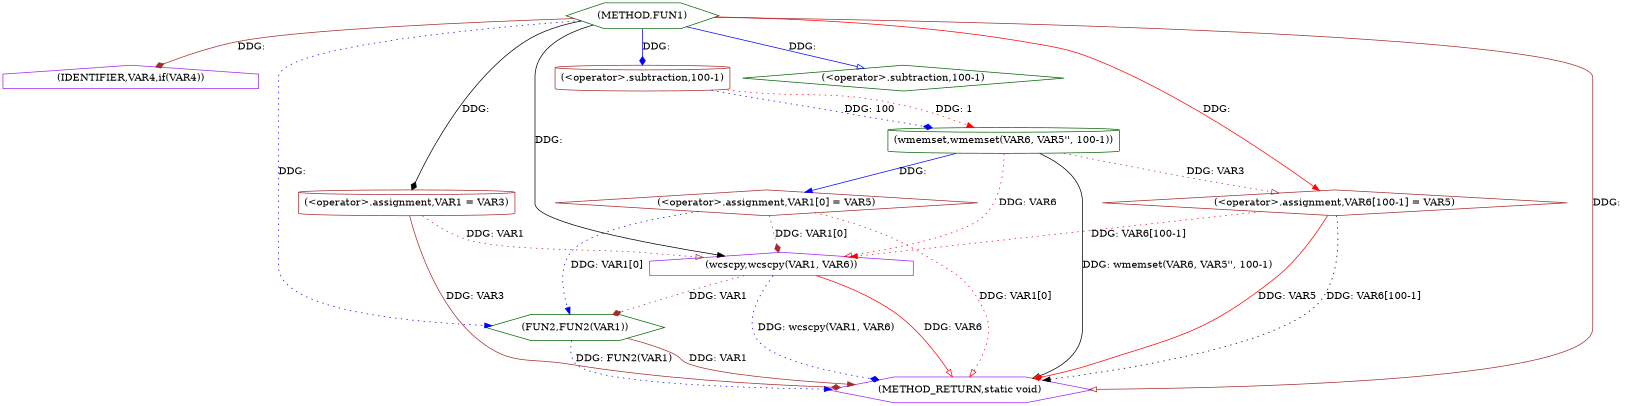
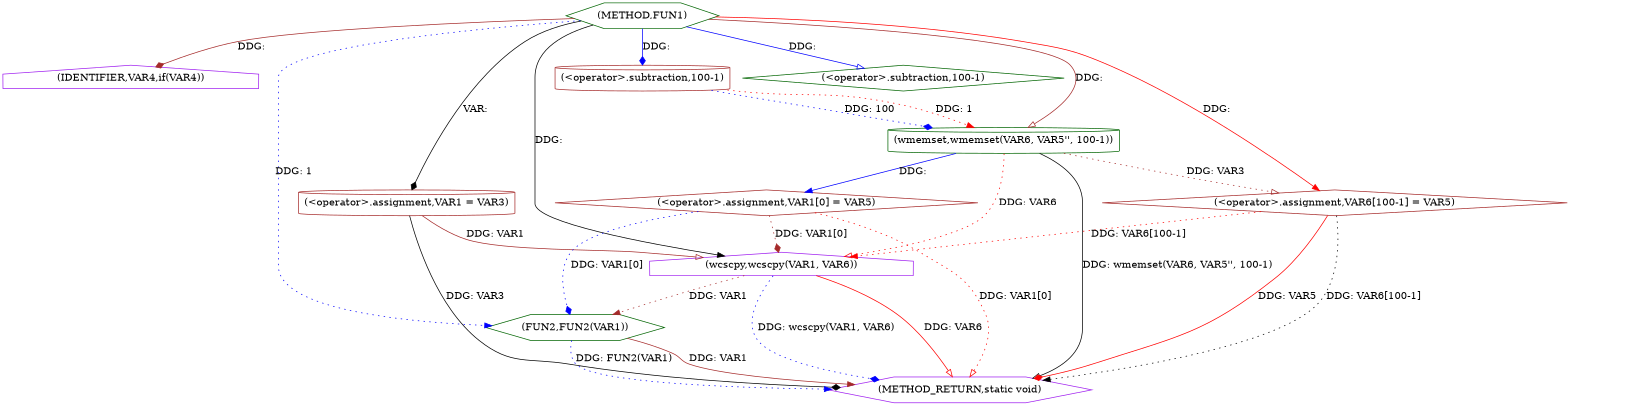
edge "(METHOD,FUN1)" -> "(METHOD_RETURN,static void)": now "(METHOD,FUN1)" -> "(wmemset,wmemset(VAR6, VAR5'', 100-1))"
edge "(METHOD,FUN1)" -> "(<operator>.assignment,VAR1 = VAR3)": label "DDG: " -> "VAR: "
edge "(METHOD,FUN1)" -> "(FUN2,FUN2(VAR1))": label "DDG: " -> "DDG: 1"
edge "(<operator>.assignment,VAR1[0] = VAR5)" -> "(FUN2,FUN2(VAR1))": arrowhead normal -> diamond
edge "(<operator>.assignment,VAR1 = VAR3)" -> "(wcscpy,wcscpy(VAR1, VAR6))": style dotted -> solid
edge "(wcscpy,wcscpy(VAR1, VAR6))" -> "(FUN2,FUN2(VAR1))": arrowhead diamond -> normal
edge "(<operator>.assignment,VAR1 = VAR3)" -> "(METHOD_RETURN,static void)": color brown -> black
